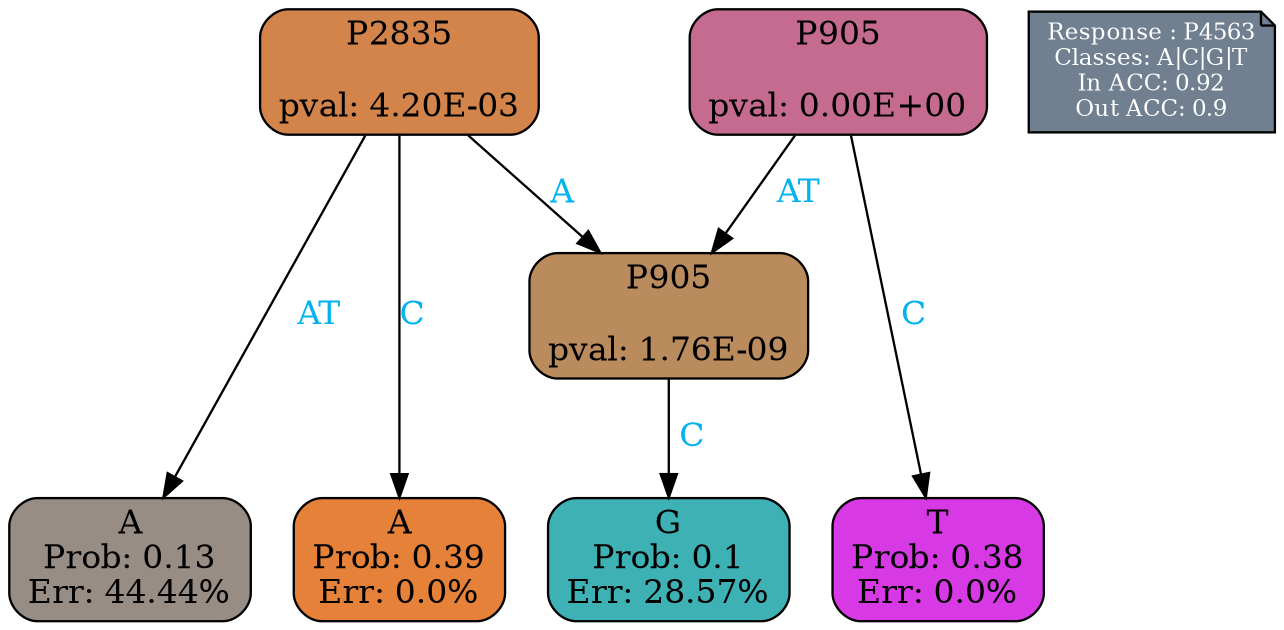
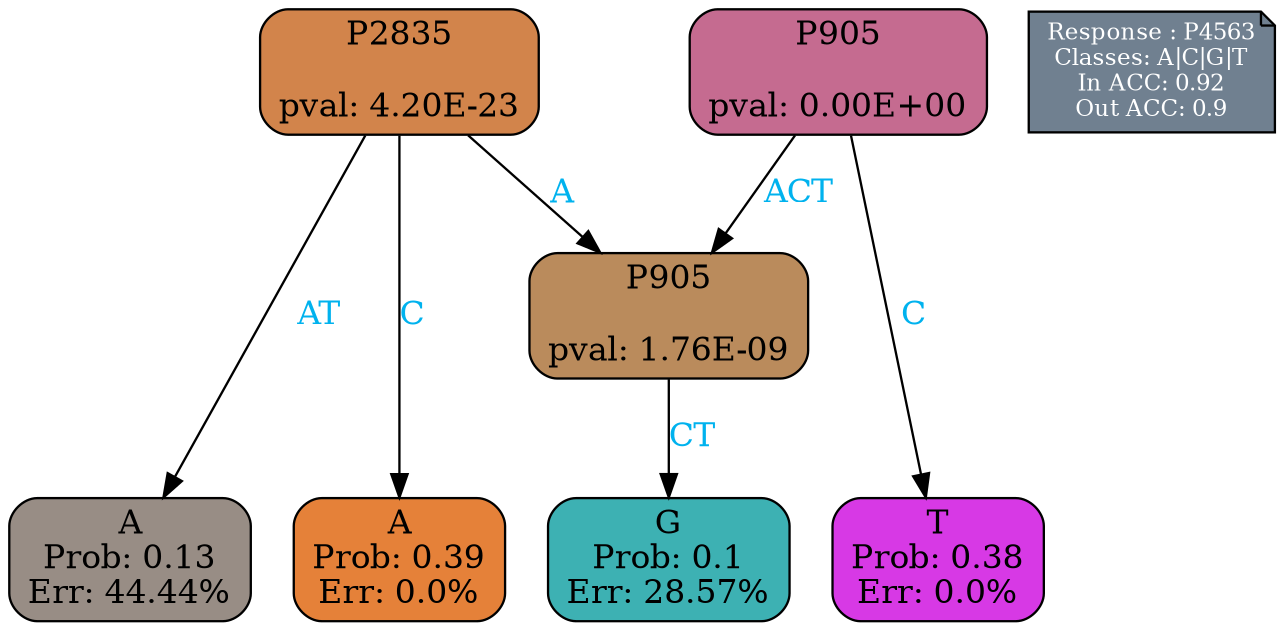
node "P2835 pval: 4.20E-03": label "P2835 pval: 4.20E-03" -> "P2835 pval: 4.20E-23"
edge "P905 pval: 0.00E+00" -> "P905 pval: 1.76E-09": label "AT" -> "ACT"
edge "P905 pval: 1.76E-09" -> "G Prob: 0.1 Err: 28.57%": label "C" -> "CT"
